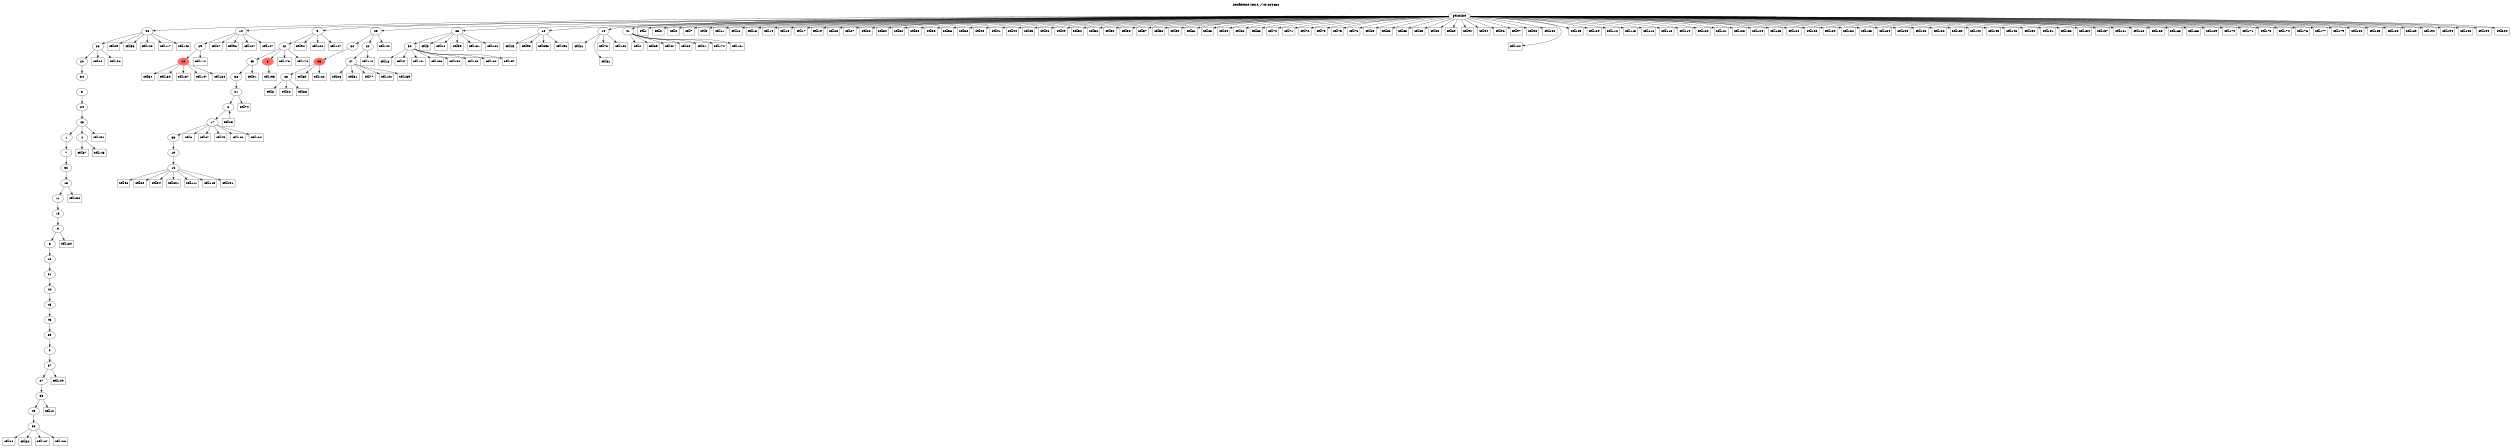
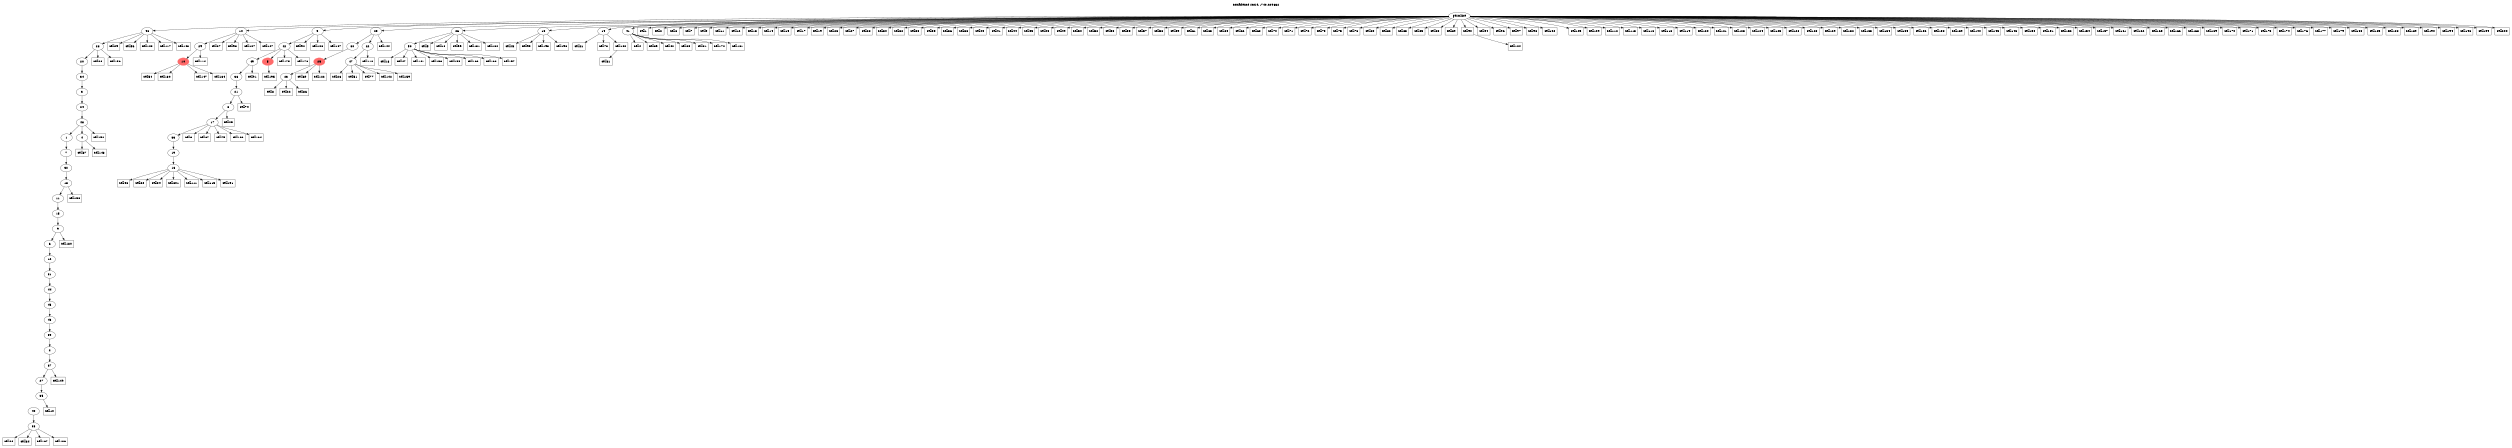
edge "germline" -> "cell104": now "cell90" -> "cell104"
edge "14" -> "cell31": now "cell100" -> "cell31"
node "cell593": label "cell593" -> "cell193"
node "cell137": removed
edge "34" -> "3": added
edge "cell25" -> "8": reversed
edge "35" -> "40": removed
